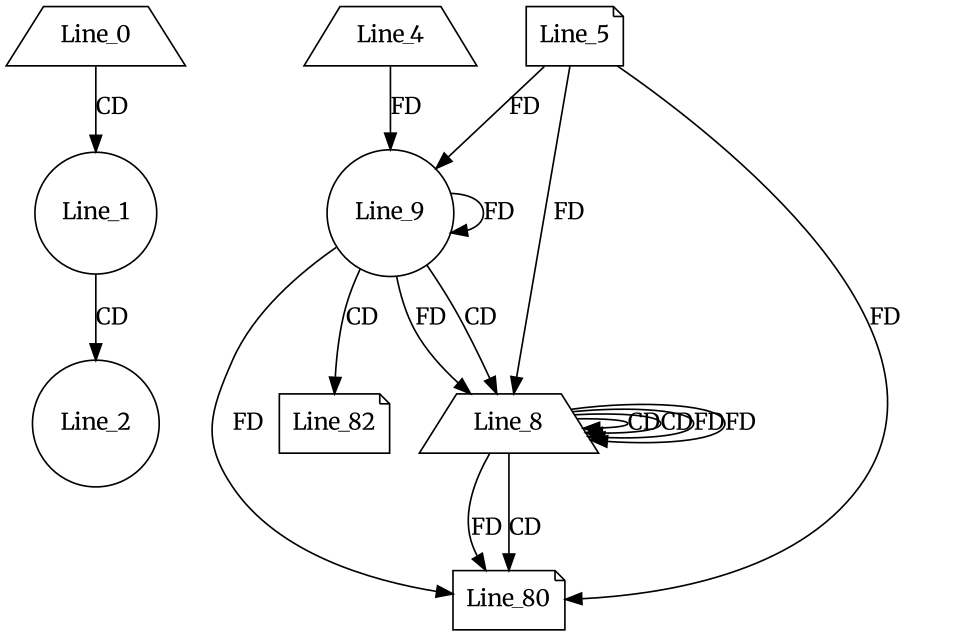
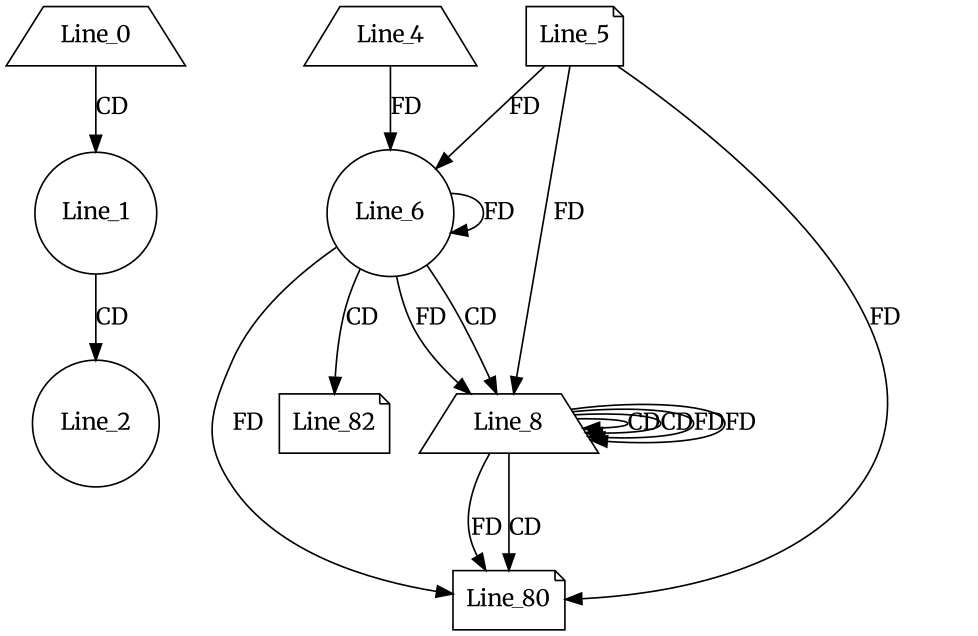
node "Line_9": label "Line_9" -> "Line_6"
